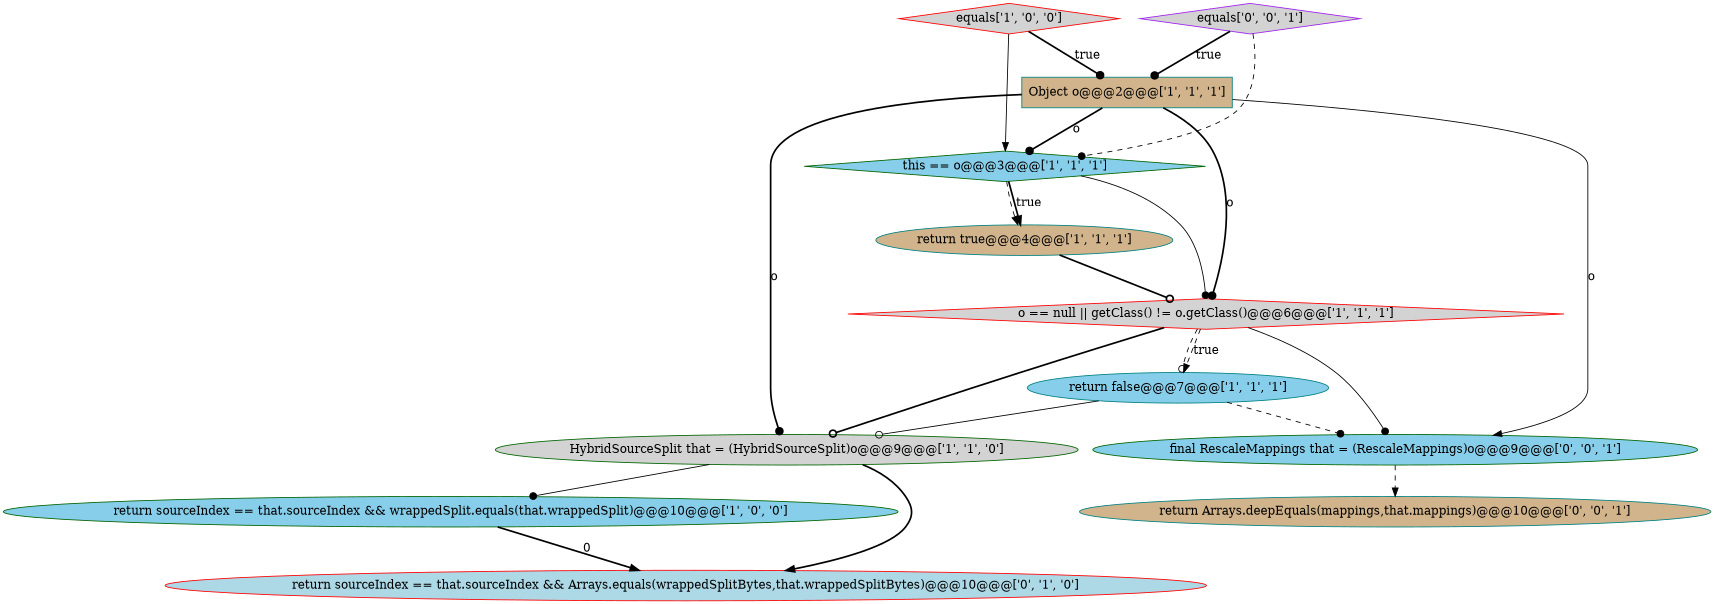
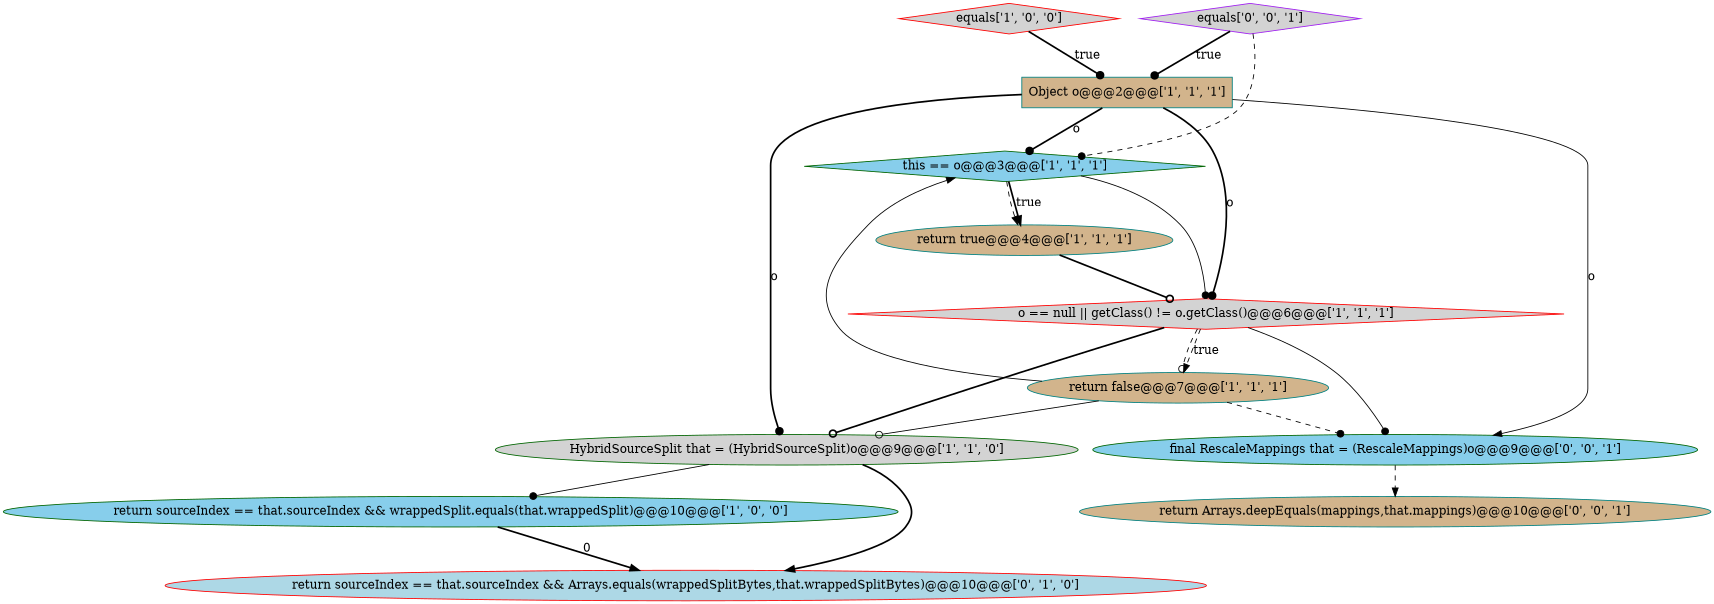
edge "equals['1', '0', '0']" -> "this == o@@@3@@@['1', '1', '1']": now "return false@@@7@@@['1', '1', '1']" -> "this == o@@@3@@@['1', '1', '1']"
node "return false@@@7@@@['1', '1', '1']": fillcolor skyblue -> tan
